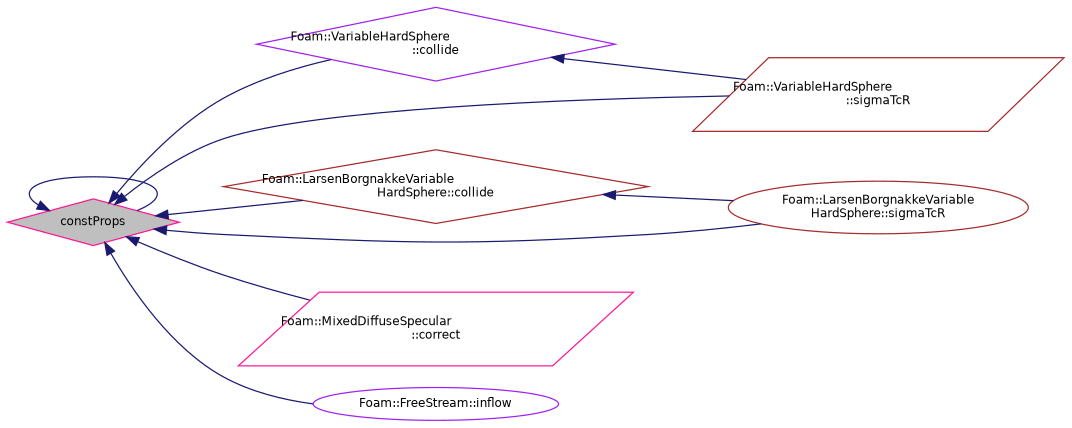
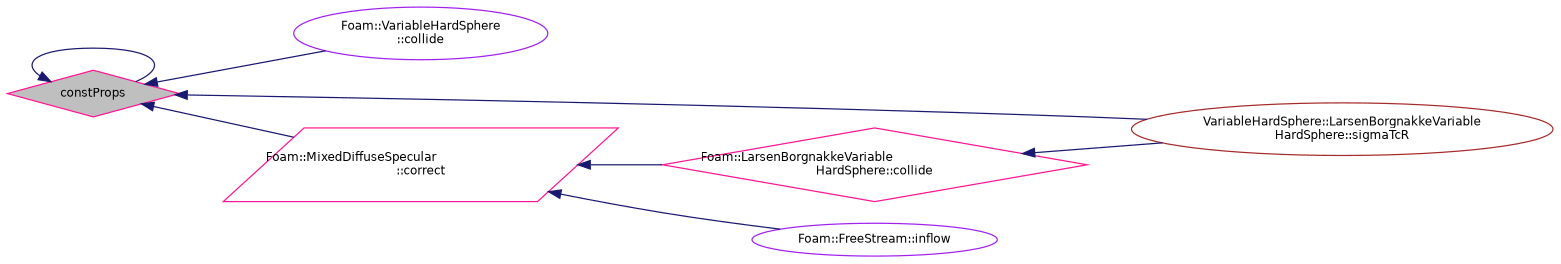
node "Foam::VariableHardSphere ::collide": shape diamond -> ellipse
node "Foam::VariableHardSphere ::sigmaTcR": removed
node "Foam::LarsenBorgnakkeVariable HardSphere::collide": color brown -> deeppink
edge "Foam::LarsenBorgnakkeVariable HardSphere::collide" -> "constProps": now "Foam::LarsenBorgnakkeVariable HardSphere::collide" -> "Foam::MixedDiffuseSpecular ::correct"
node "Foam::LarsenBorgnakkeVariable HardSphere::sigmaTcR": label "Foam::LarsenBorgnakkeVariable HardSphere::sigmaTcR" -> "VariableHardSphere::LarsenBorgnakkeVariable HardSphere::sigmaTcR"
edge "Foam::FreeStream::inflow" -> "constProps": now "Foam::FreeStream::inflow" -> "Foam::MixedDiffuseSpecular ::correct"
